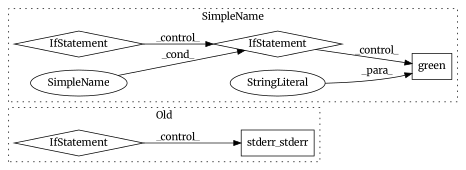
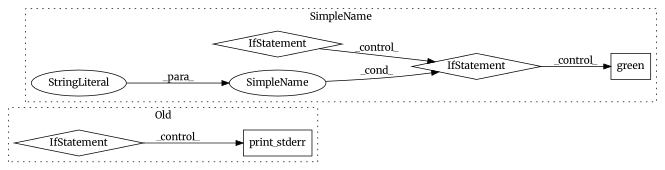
edge "StringLiteral" -> "green": now "StringLiteral" -> "SimpleName"
node "stderr_stderr": label "stderr_stderr" -> "print_stderr"
